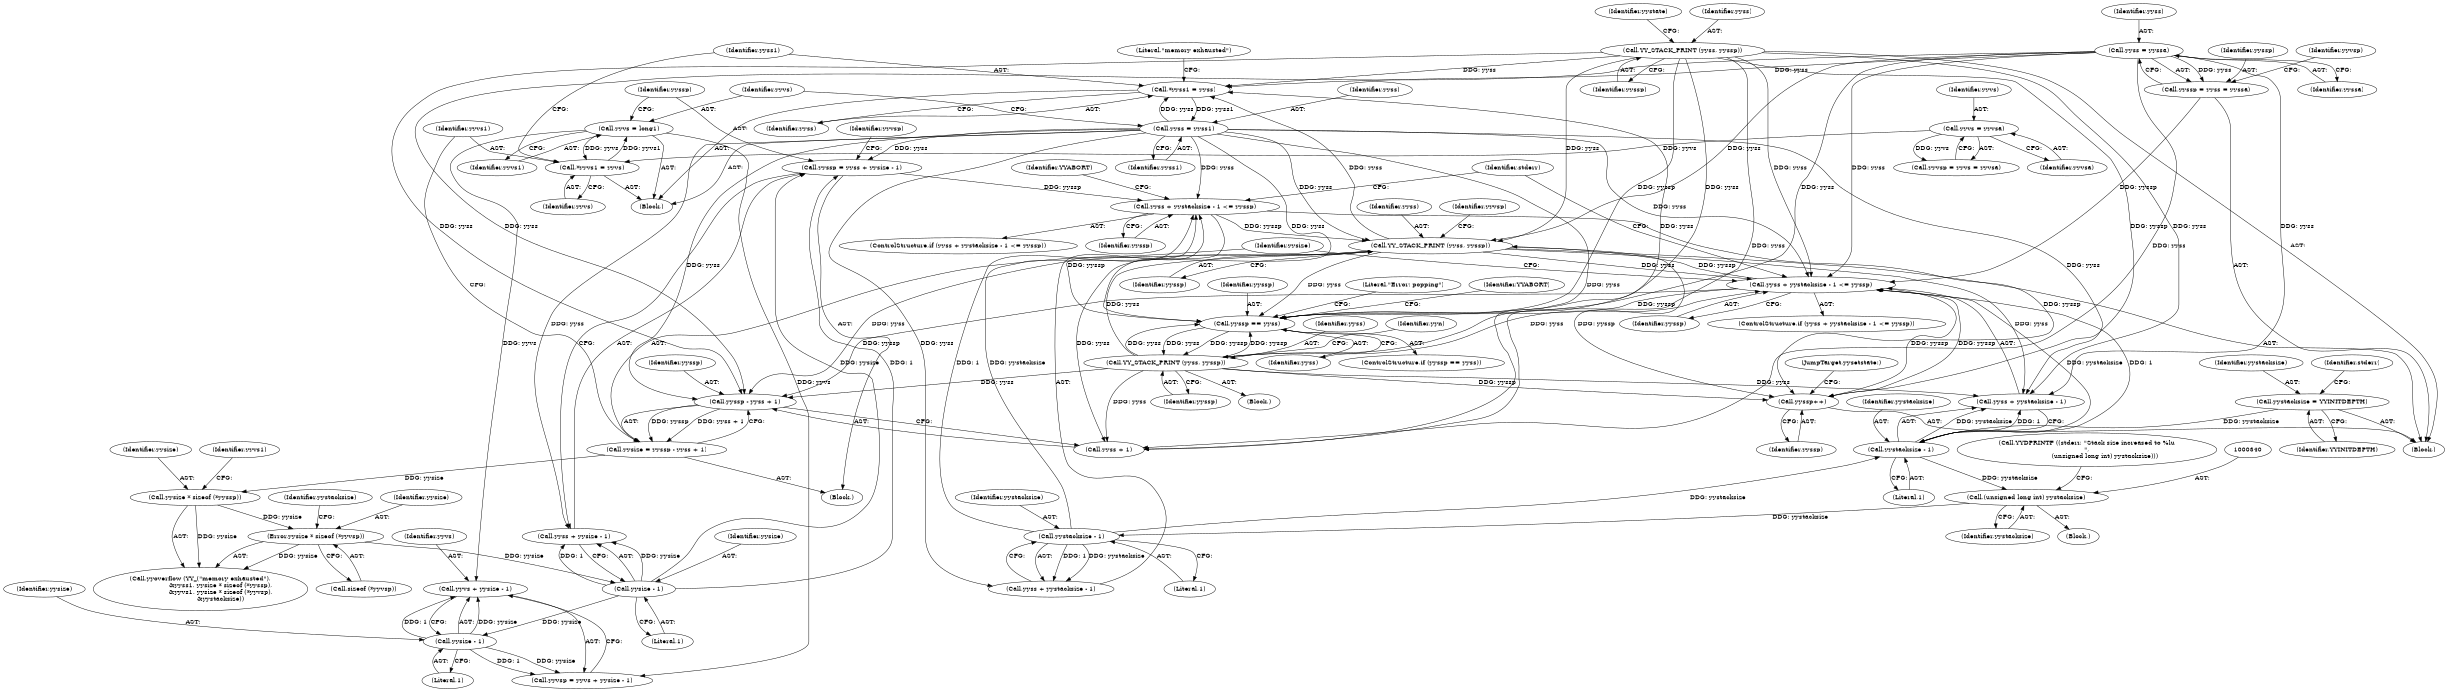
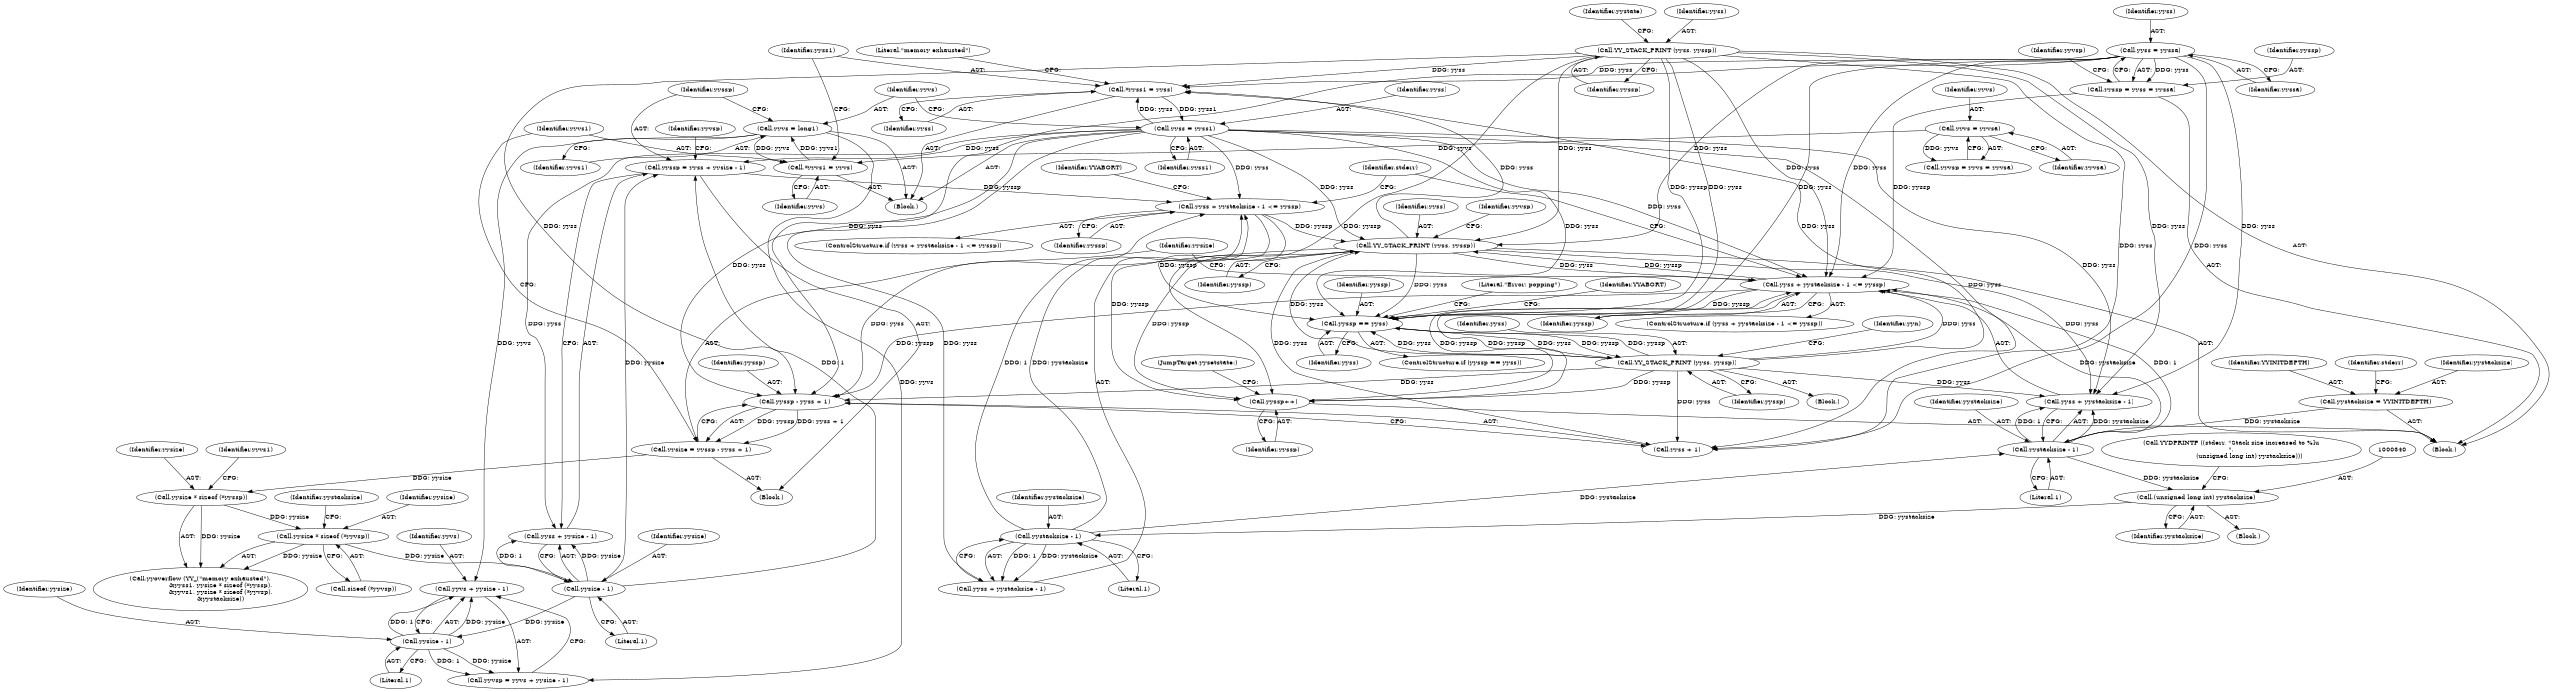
edge "(Call,yystacksize = YYINITDEPTH)" -> "(Identifier,YYINITDEPTH)": removed, label "CFG:"
node "(Error,yysize * sizeof (*yyvsp))": label "(Error,yysize * sizeof (*yyvsp))" -> "(Call,yysize * sizeof (*yyvsp))"
